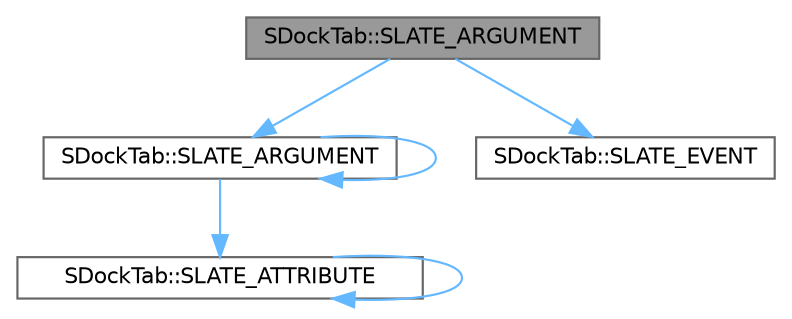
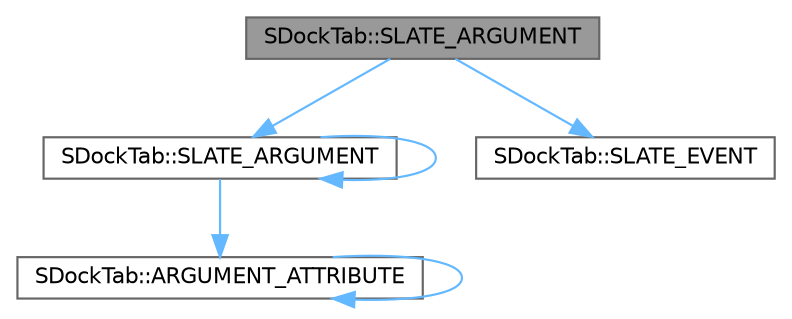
node "SDockTab::SLATE_ATTRIBUTE": label "SDockTab::SLATE_ATTRIBUTE" -> "SDockTab::ARGUMENT_ATTRIBUTE"
